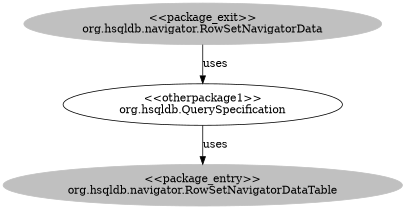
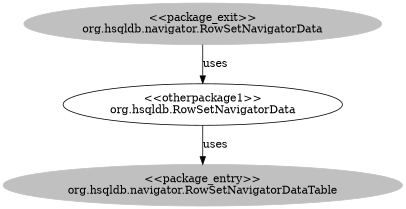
node "<<otherpackage1>> org.hsqldb.QuerySpecification": label "<<otherpackage1>> org.hsqldb.QuerySpecification" -> "<<otherpackage1>> org.hsqldb.RowSetNavigatorData"
